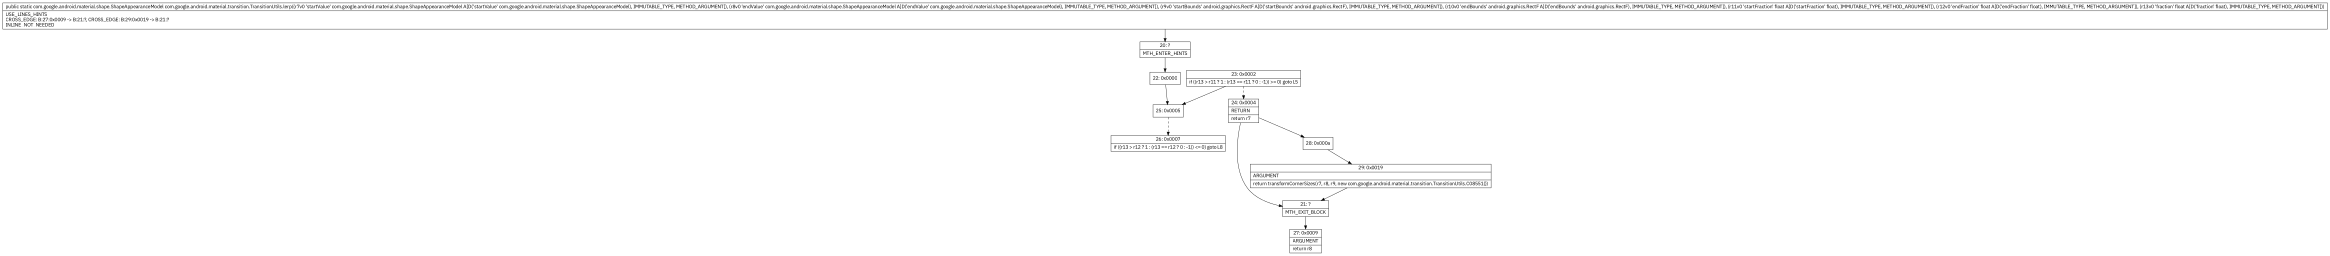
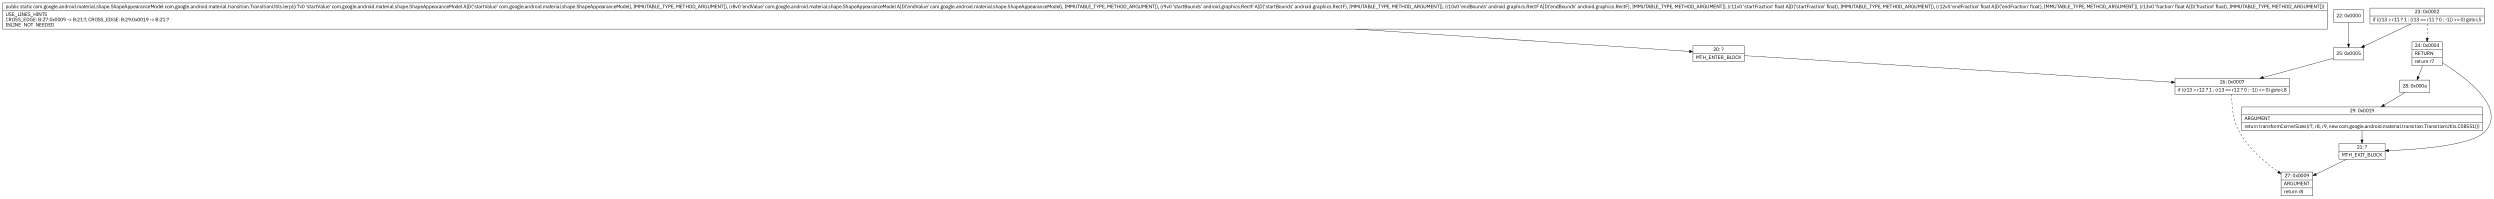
node "20: ?": text "MTH_ENTER_HINTS" -> "MTH_ENTER_BLOCK"
edge "20: ?" -> "22: 0x0000": now "20: ?" -> "26: 0x0007"
edge "25: 0x0005" -> "26: 0x0007": style dashed -> solid
edge "26: 0x0007" -> "27: 0x0009": added
